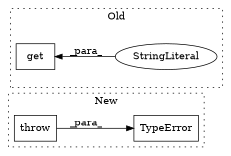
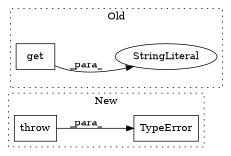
edge "StringLiteral" -> "get": reversed
